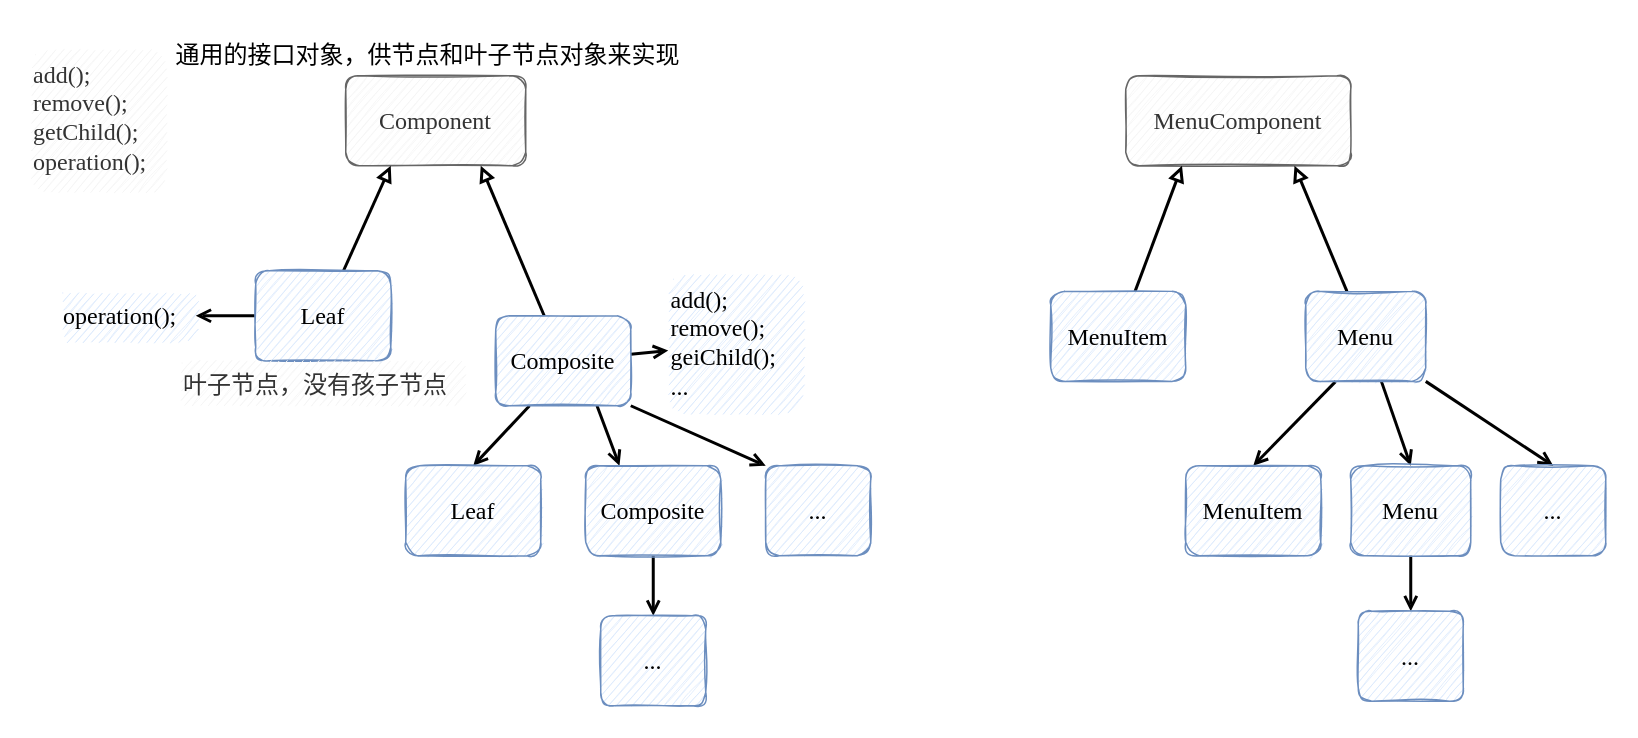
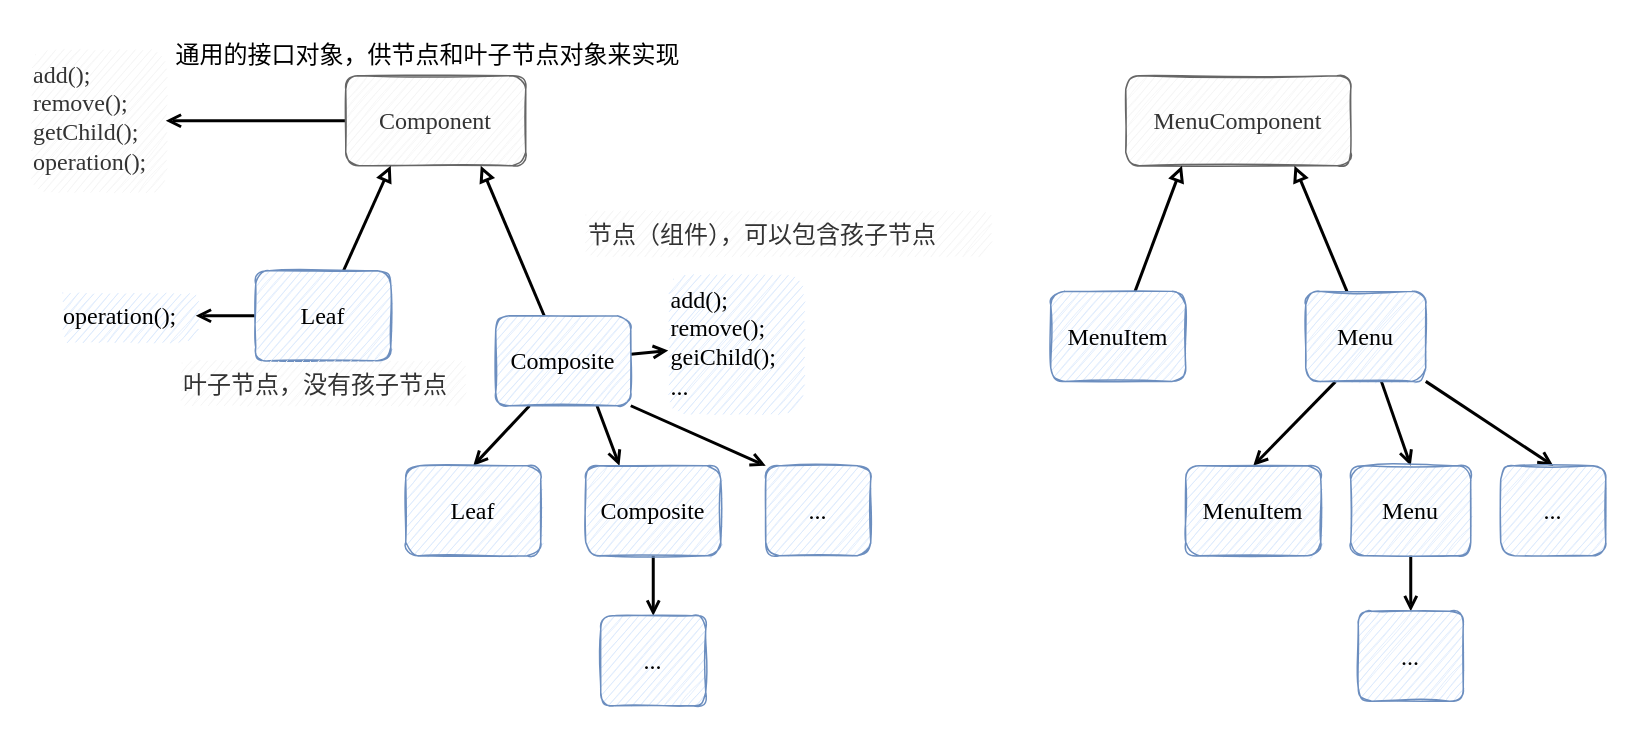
edge "Component" -> "add(); remove(); getChild(); operation();": added
node "节点（组件），可以包含孩子节点": added
